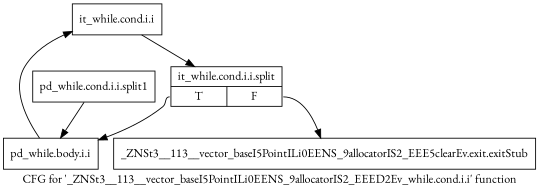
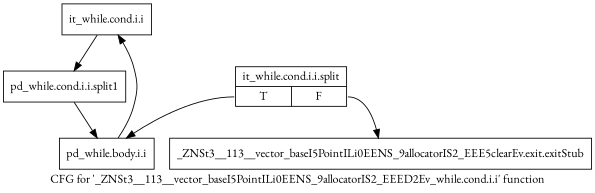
edge "it_while.cond.i.i" -> "it_while.cond.i.i.split": now "it_while.cond.i.i" -> "pd_while.cond.i.i.split1"
